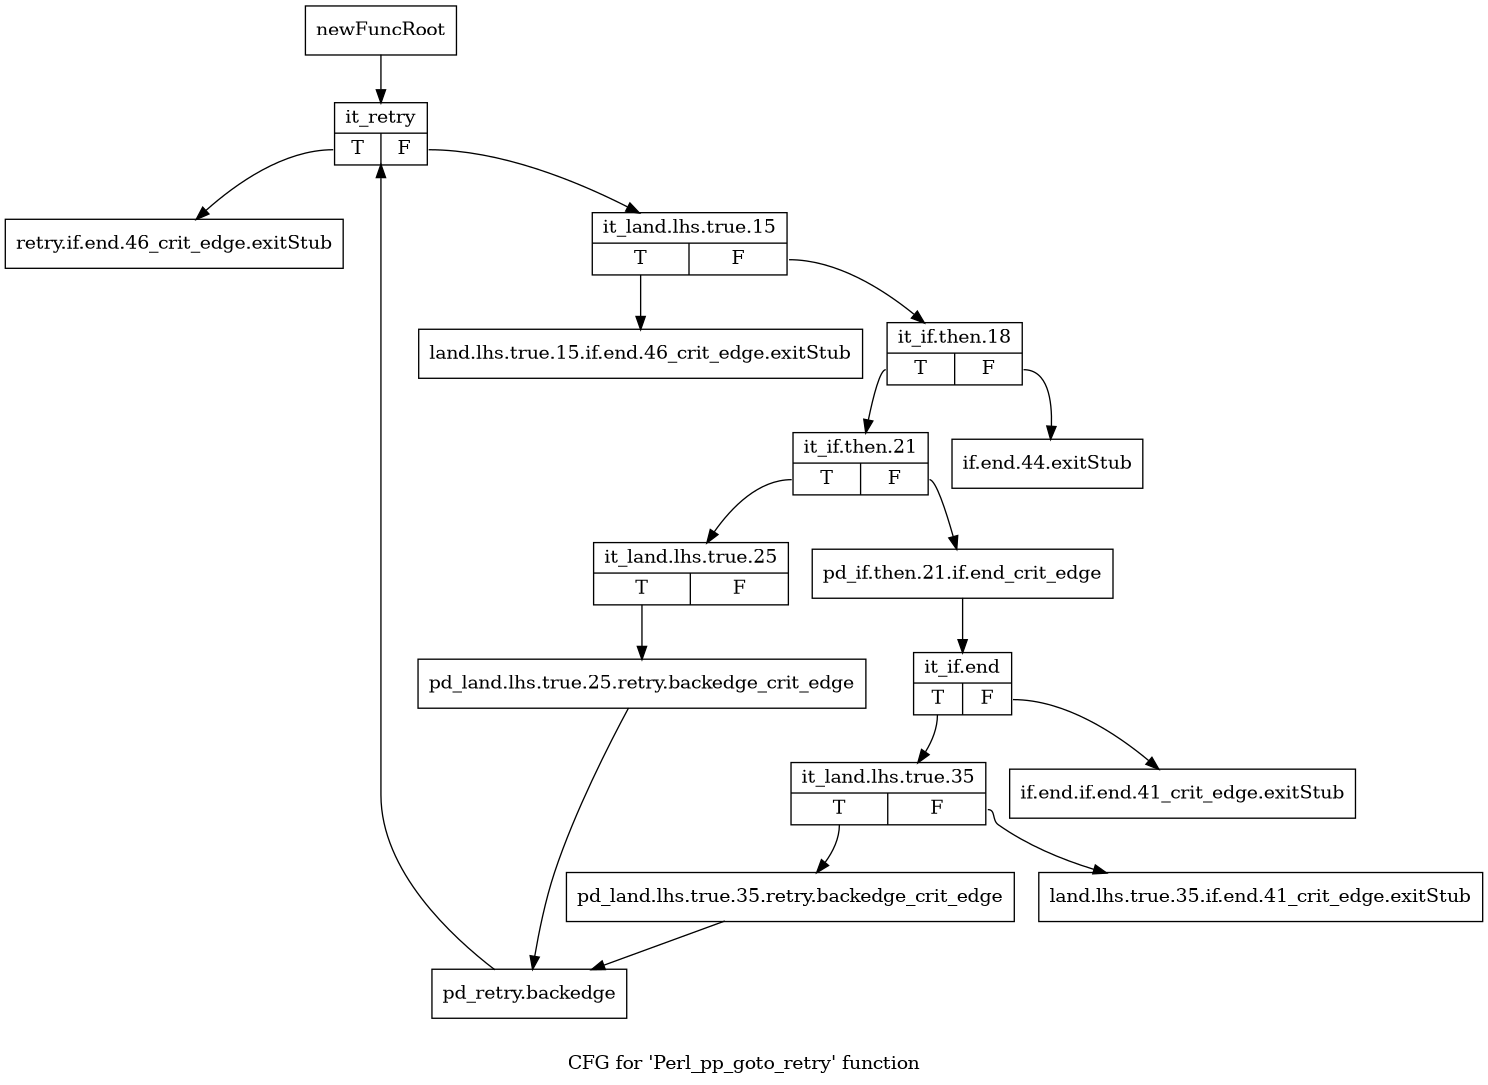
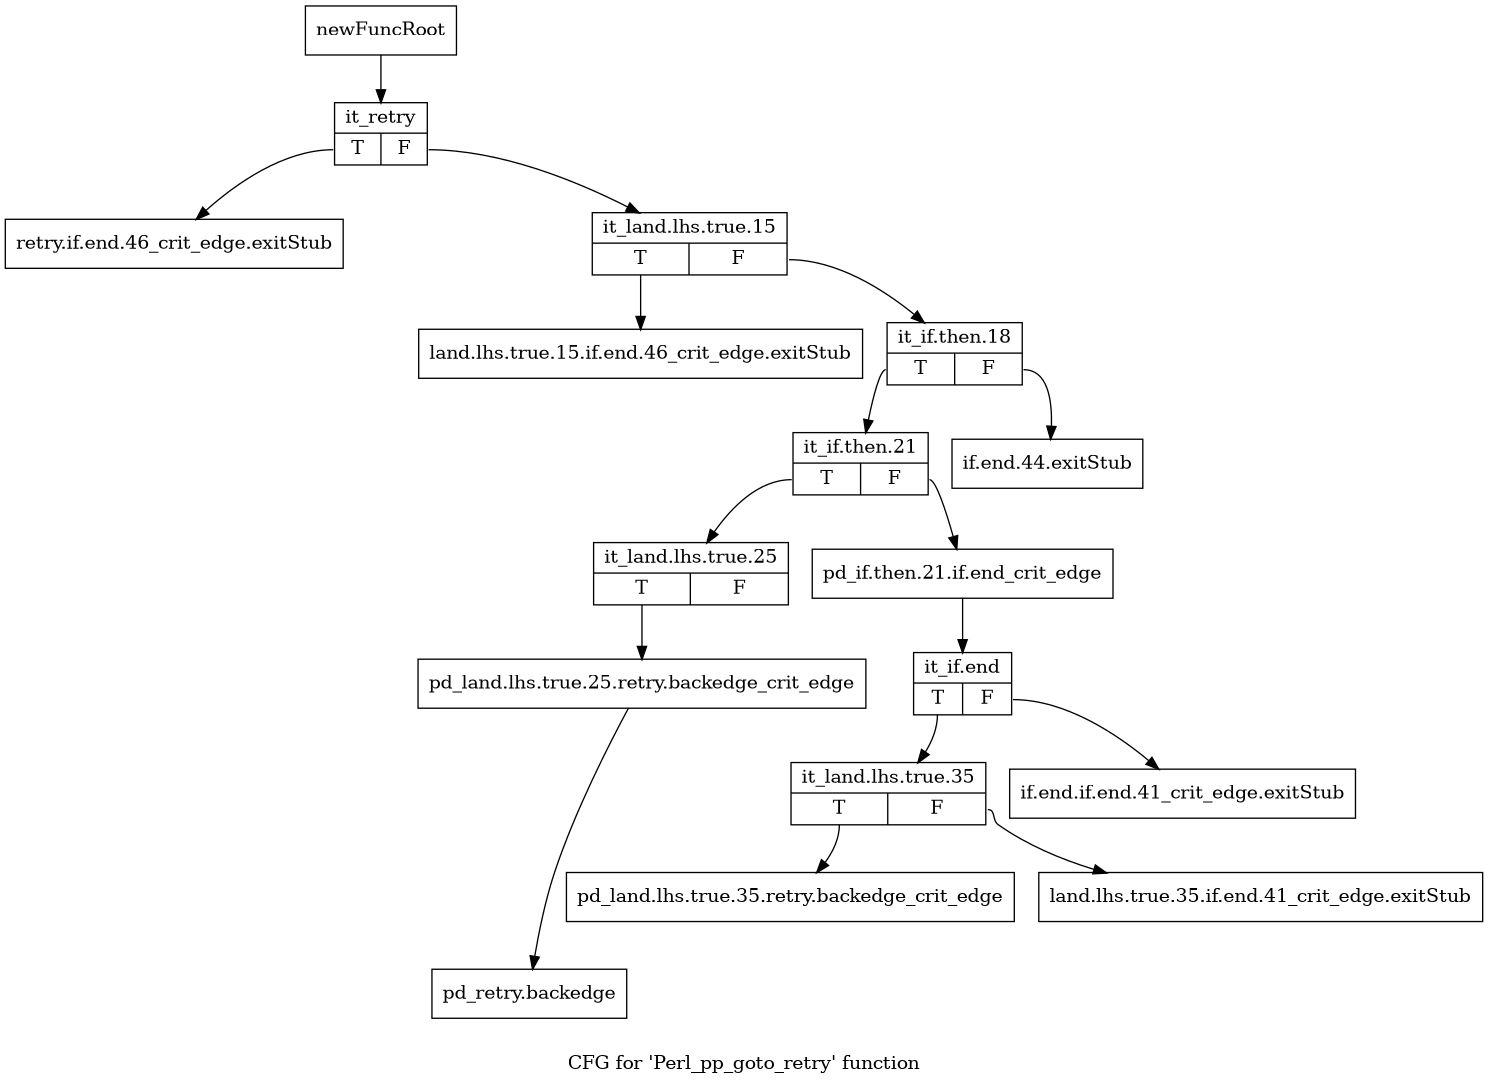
edge "pd_retry.backedge" -> "it_retry": removed
edge "pd_land.lhs.true.35.retry.backedge_crit_edge" -> "pd_retry.backedge": removed
